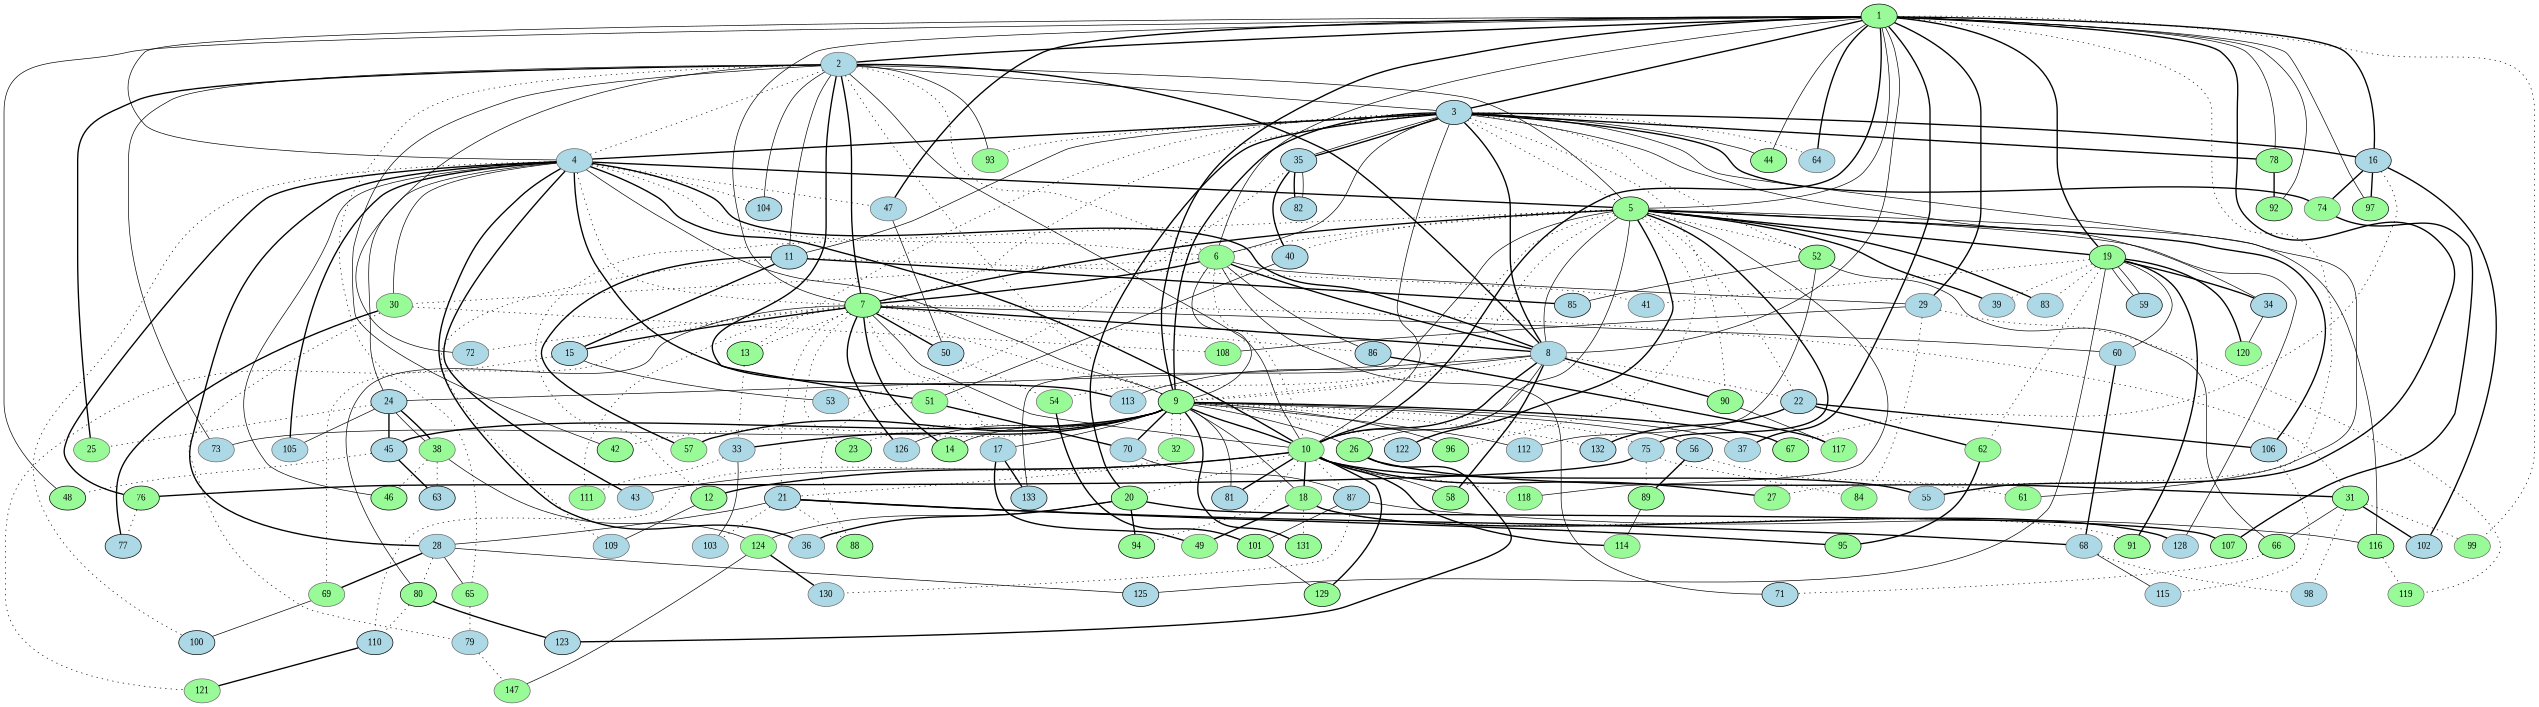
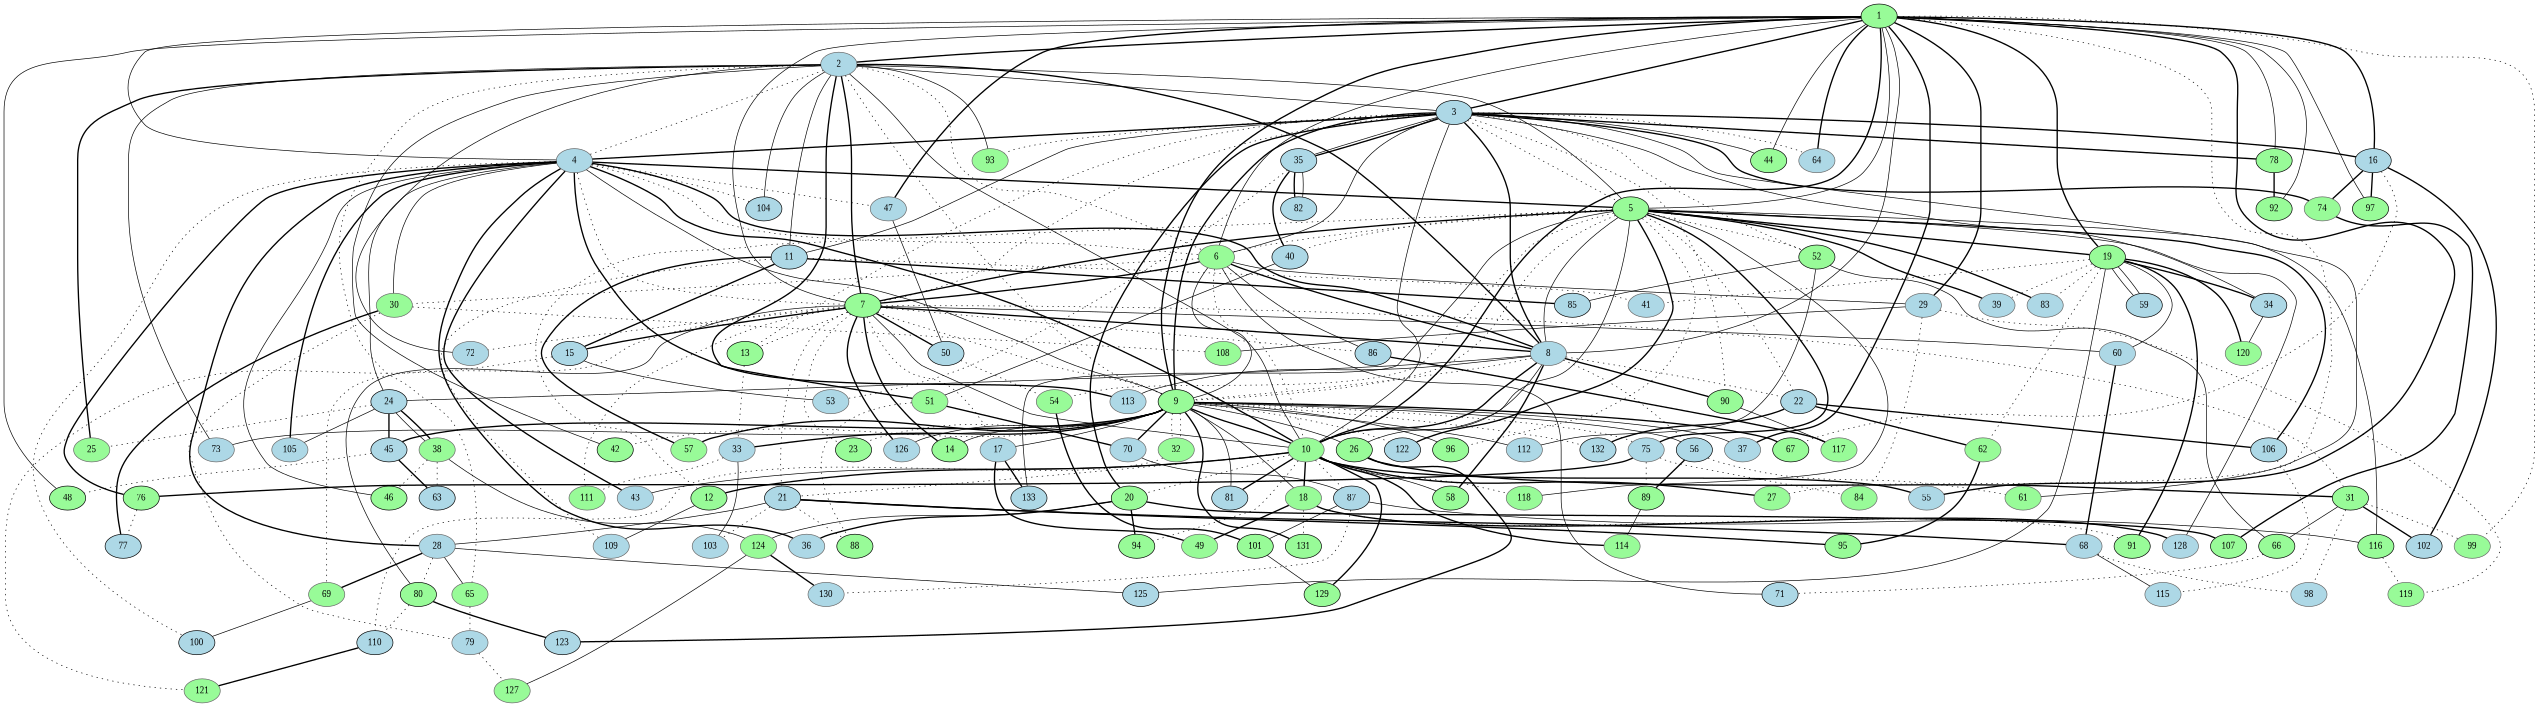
node "147": label "147" -> "127"
